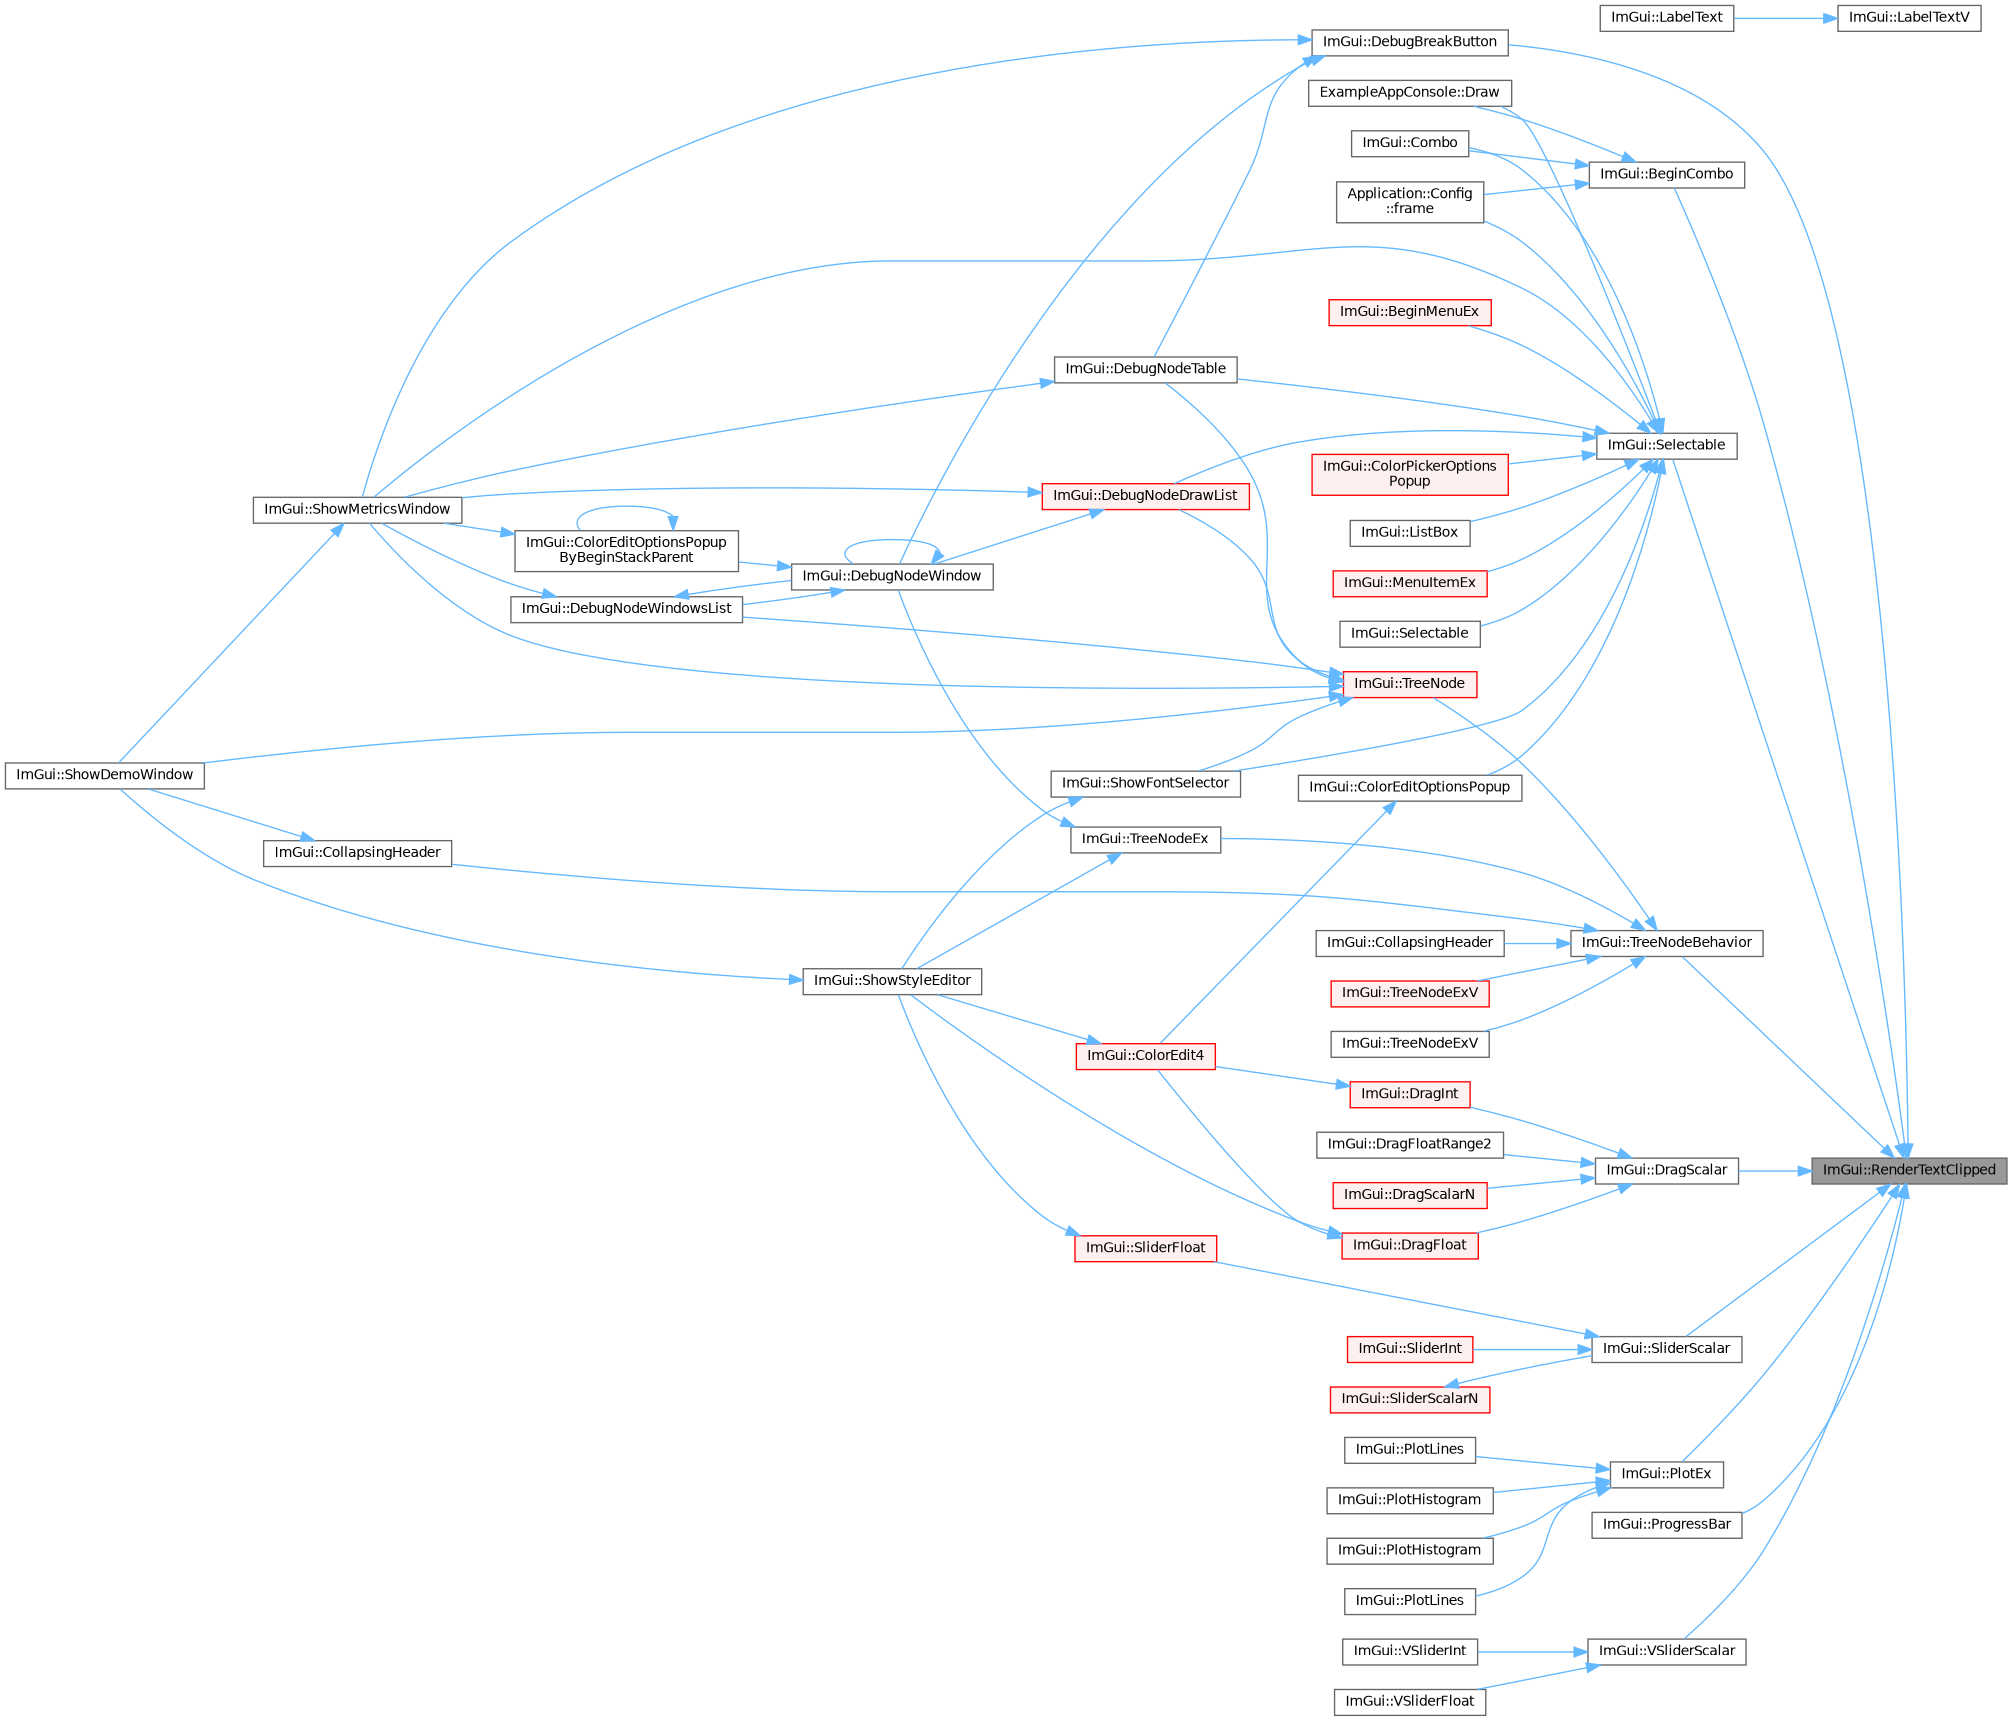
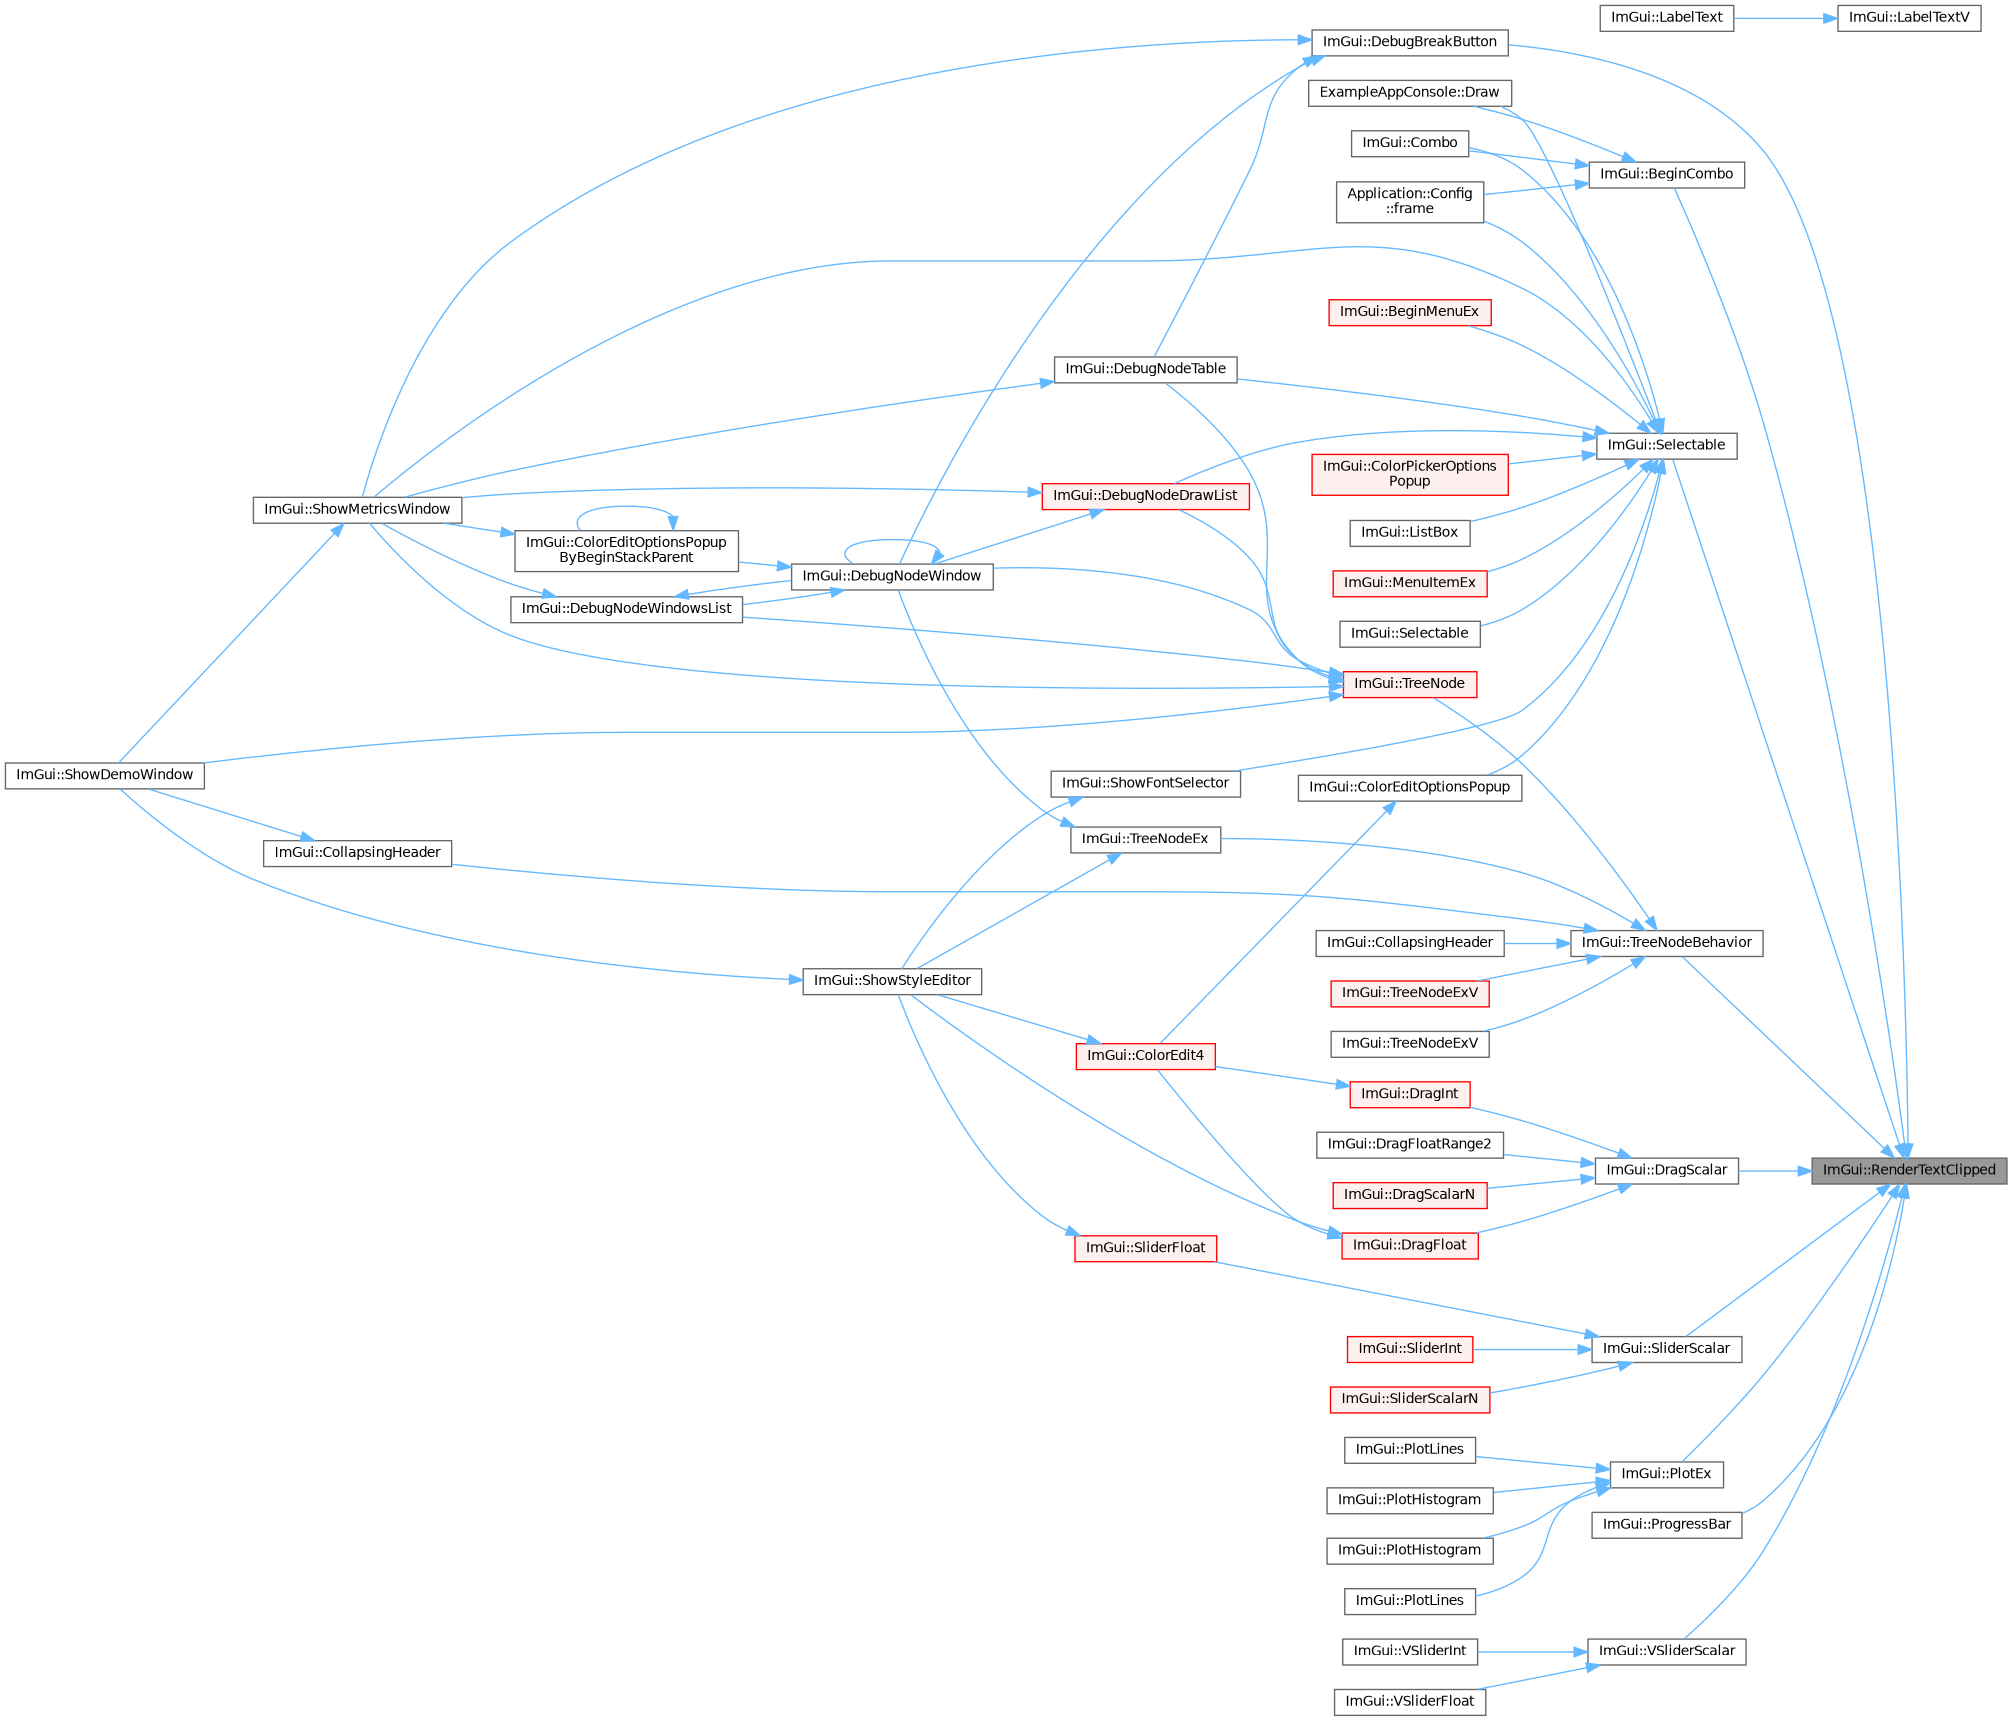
edge "ImGui::ShowFontSelector" -> "ImGui::TreeNode": now "ImGui::DebugNodeWindow" -> "ImGui::TreeNode"
edge "ImGui::SliderScalar" -> "ImGui::SliderScalarN": reversed
